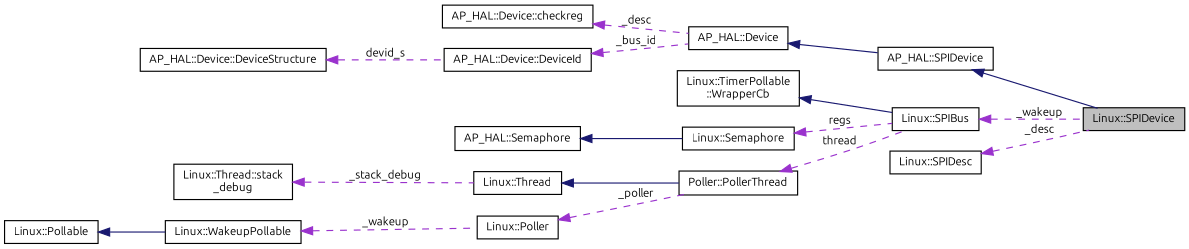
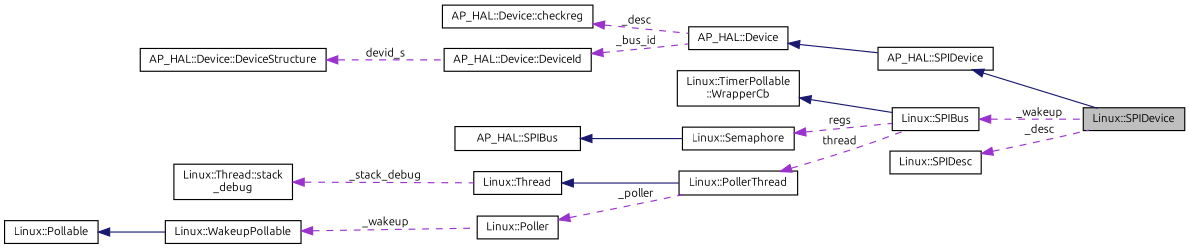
node "AP_HAL::Semaphore": label "AP_HAL::Semaphore" -> "AP_HAL::SPIBus"
node "Poller::PollerThread": label "Poller::PollerThread" -> "Linux::PollerThread"
